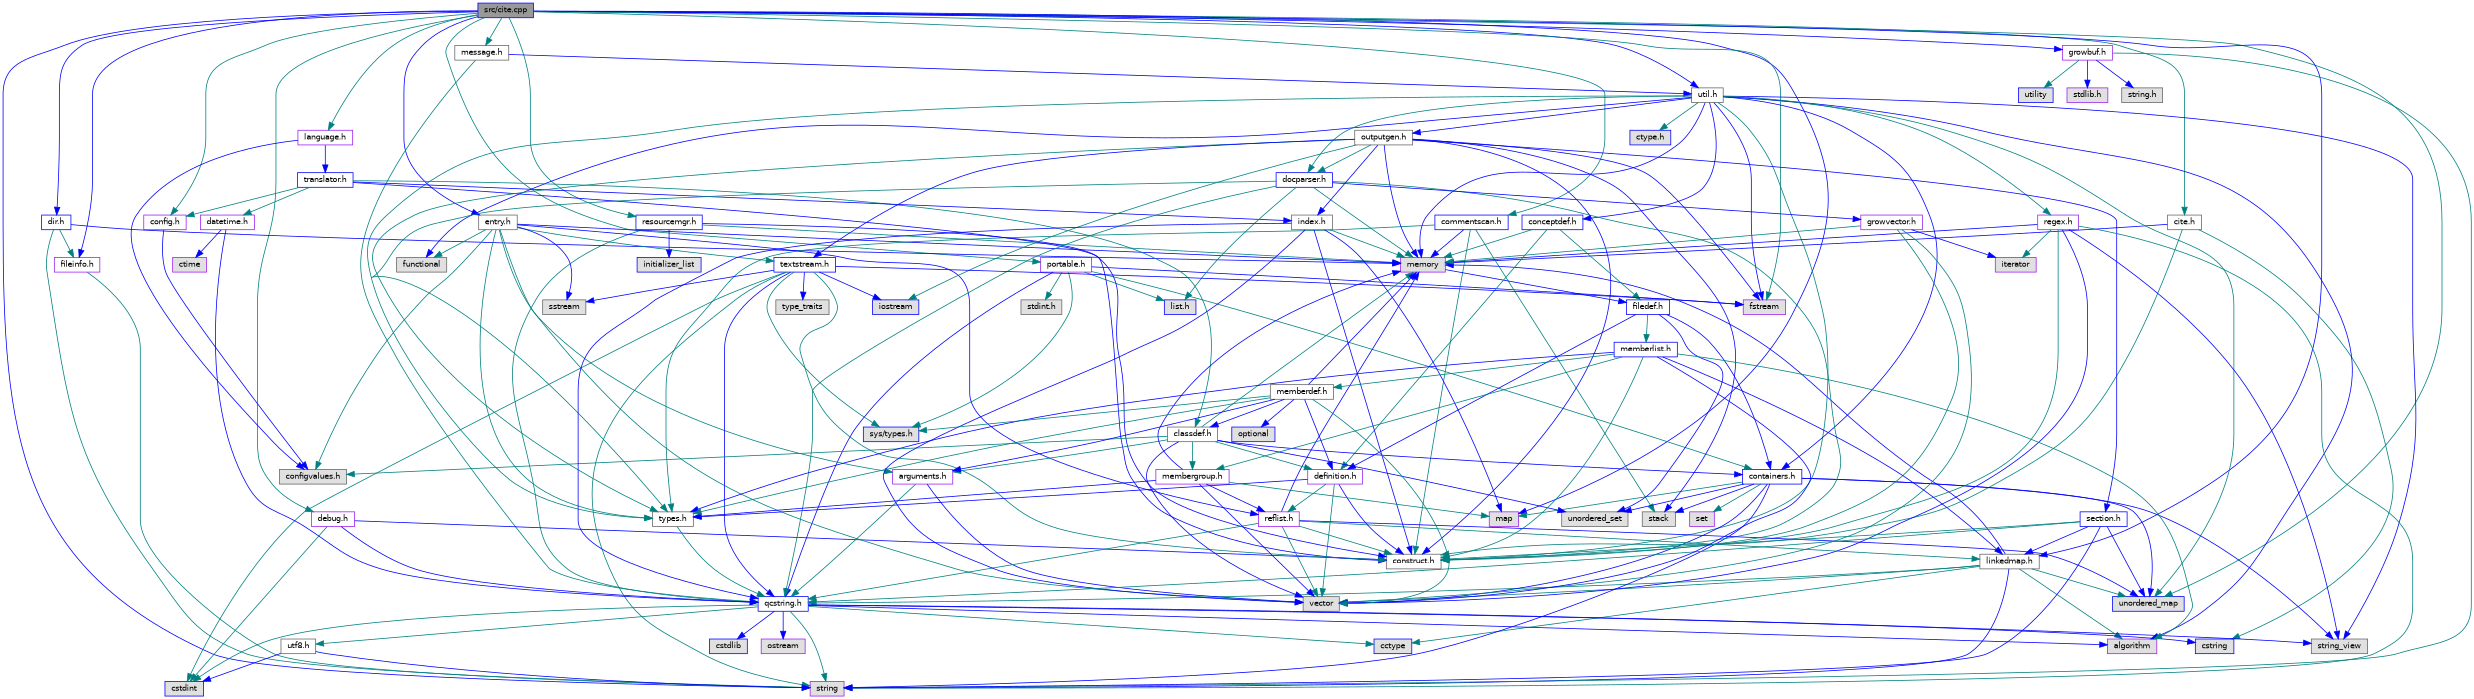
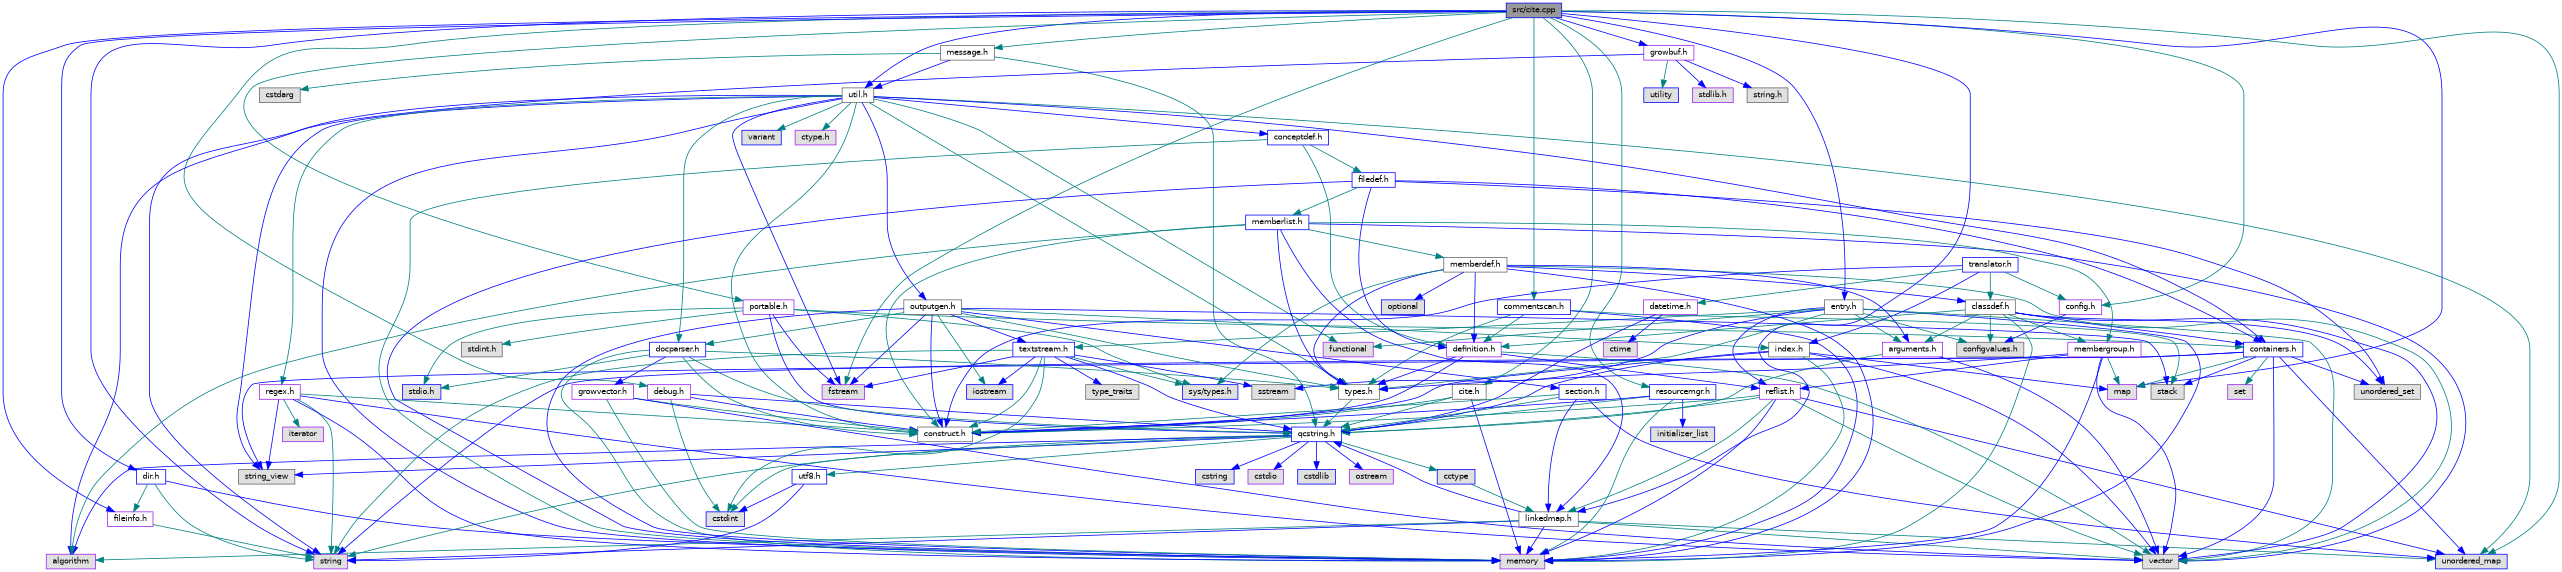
node "cstdarg": added
edge "util.h" -> "functional": color blue -> teal
node "language.h": removed
node "variant": added
node "ctype.h": color blue -> purple
edge "outputgen.h" -> "index.h": color blue -> teal
edge "growvector.h" -> "iterator": removed
node "functional": color gray40 -> purple
edge "memory" -> "filedef.h": reversed
node "list.h": label "list.h" -> "stdio.h"
edge "commentscan.h" -> "construct.h": now "commentscan.h" -> "definition.h"
edge "cite.h" -> "cstring": now "cite.h" -> "qcstring.h"
edge "memberdef.h" -> "types.h": color teal -> blue
node "cstdio": added
edge "definition.h" -> "reflist.h": color teal -> blue
edge "growvector.h" -> "vector": color teal -> blue
edge "linkedmap.h" -> "qcstring.h": color teal -> blue
edge "linkedmap.h" -> "cctype": reversed
node "utf8.h": color gray40 -> blue
edge "growbuf.h" -> "string": color teal -> blue
edge "section.h" -> "string": removed
